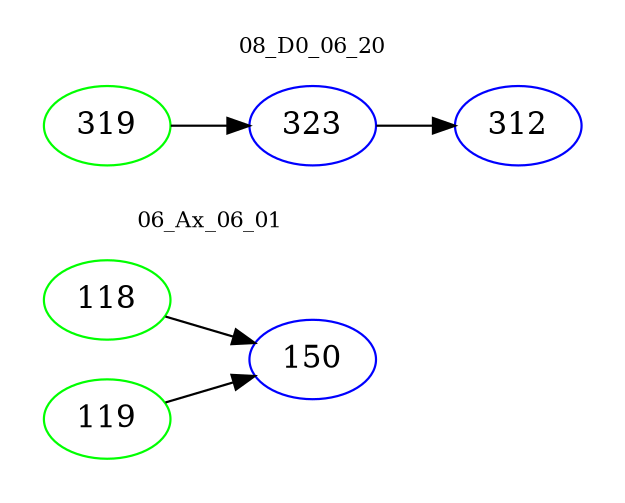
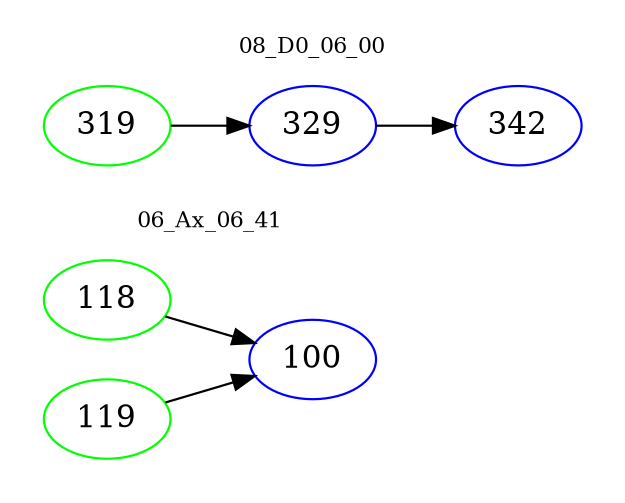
cluster "08_D0_06_20": label "08_D0_06_20" -> "08_D0_06_00"
node "323": label "323" -> "329"
node "312": label "312" -> "342"
cluster "06_Ax_06_01": label "06_Ax_06_01" -> "06_Ax_06_41"
node "150": label "150" -> "100"
